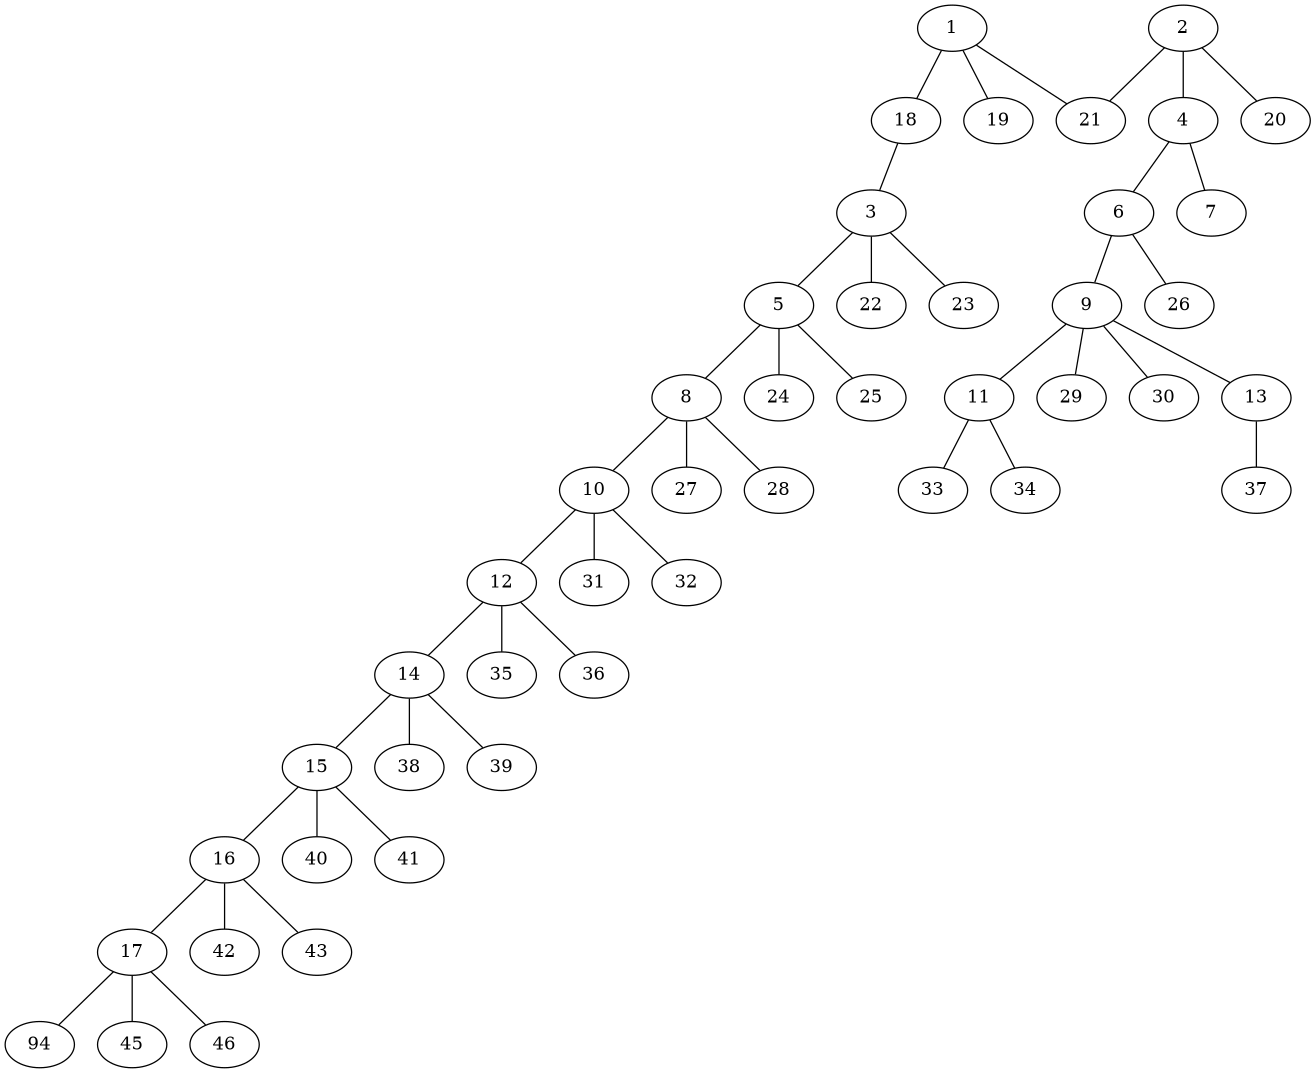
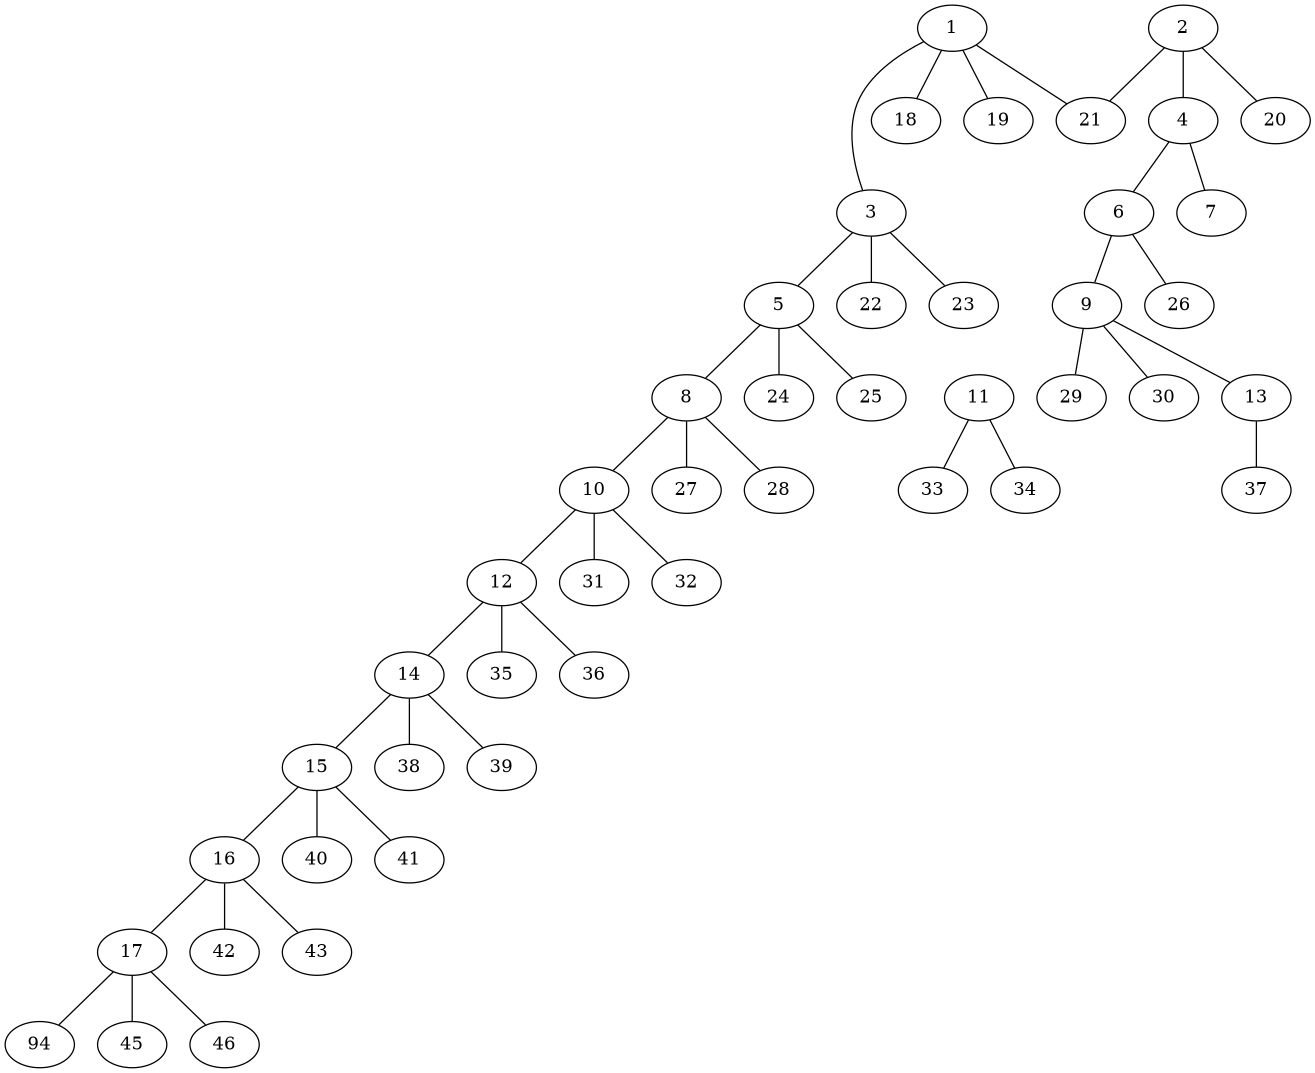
edge "18" -- "3": now "1" -- "3"
edge "9" -- "11": removed
